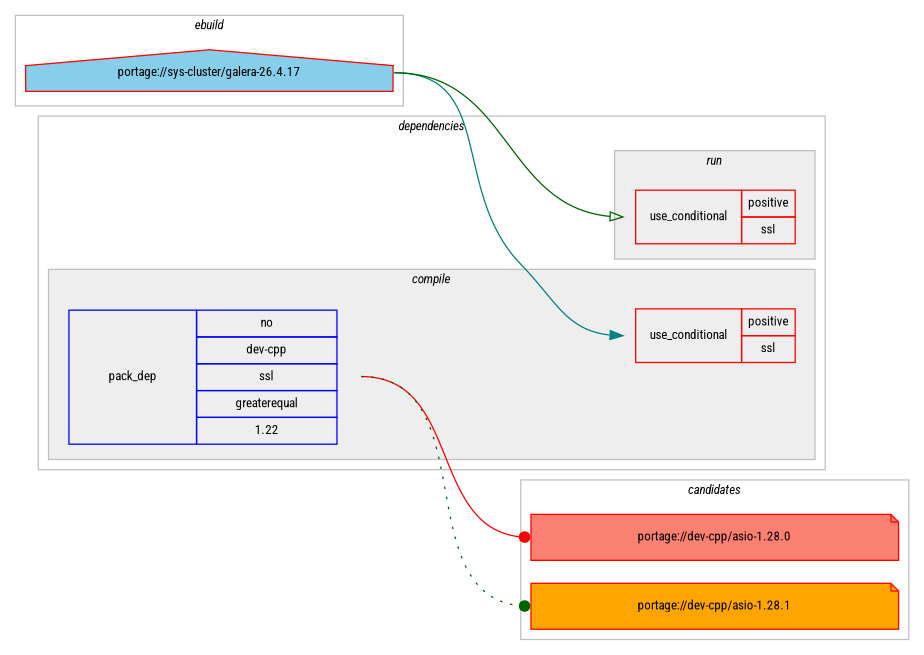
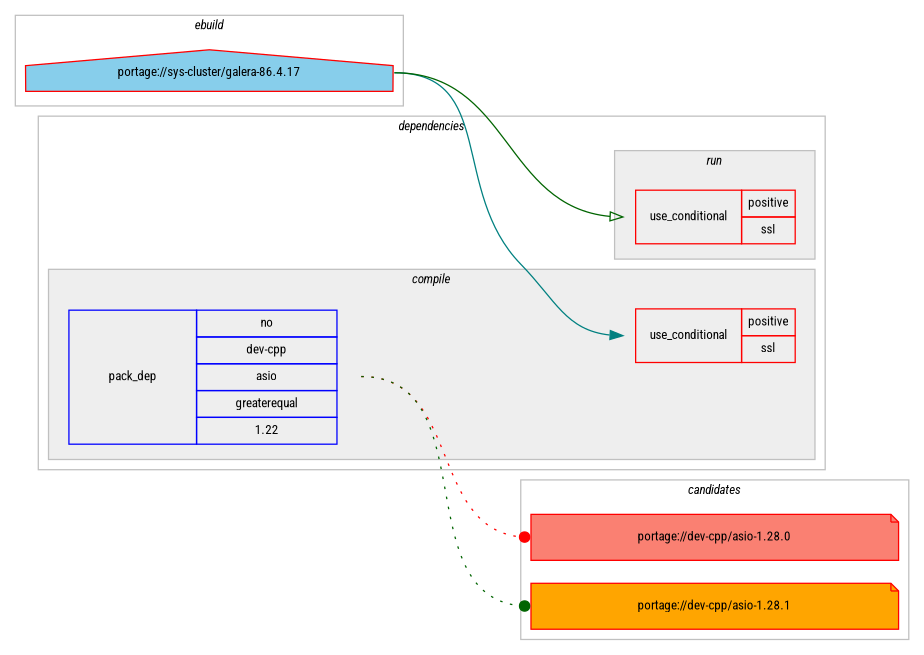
node "portage://sys-cluster/galera-26.4.17": label "portage://sys-cluster/galera-26.4.17" -> "portage://sys-cluster/galera-86.4.17"
node "pack_dep": text "ssl" -> "asio"
edge "pack_dep" -> "portage://dev-cpp/asio-1.28.0": style solid -> dotted
